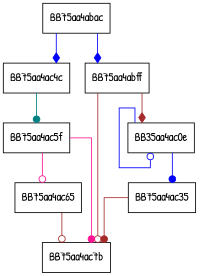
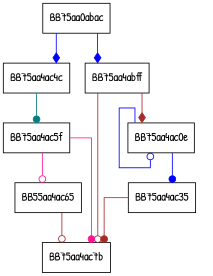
node "BB75aa4abac": label "BB75aa4abac" -> "BB75aa0abac"
node "BB35aa4ac0e": label "BB35aa4ac0e" -> "BB75aa4ac0e"
node "BB75aa4ac65": label "BB75aa4ac65" -> "BB55aa4ac65"
